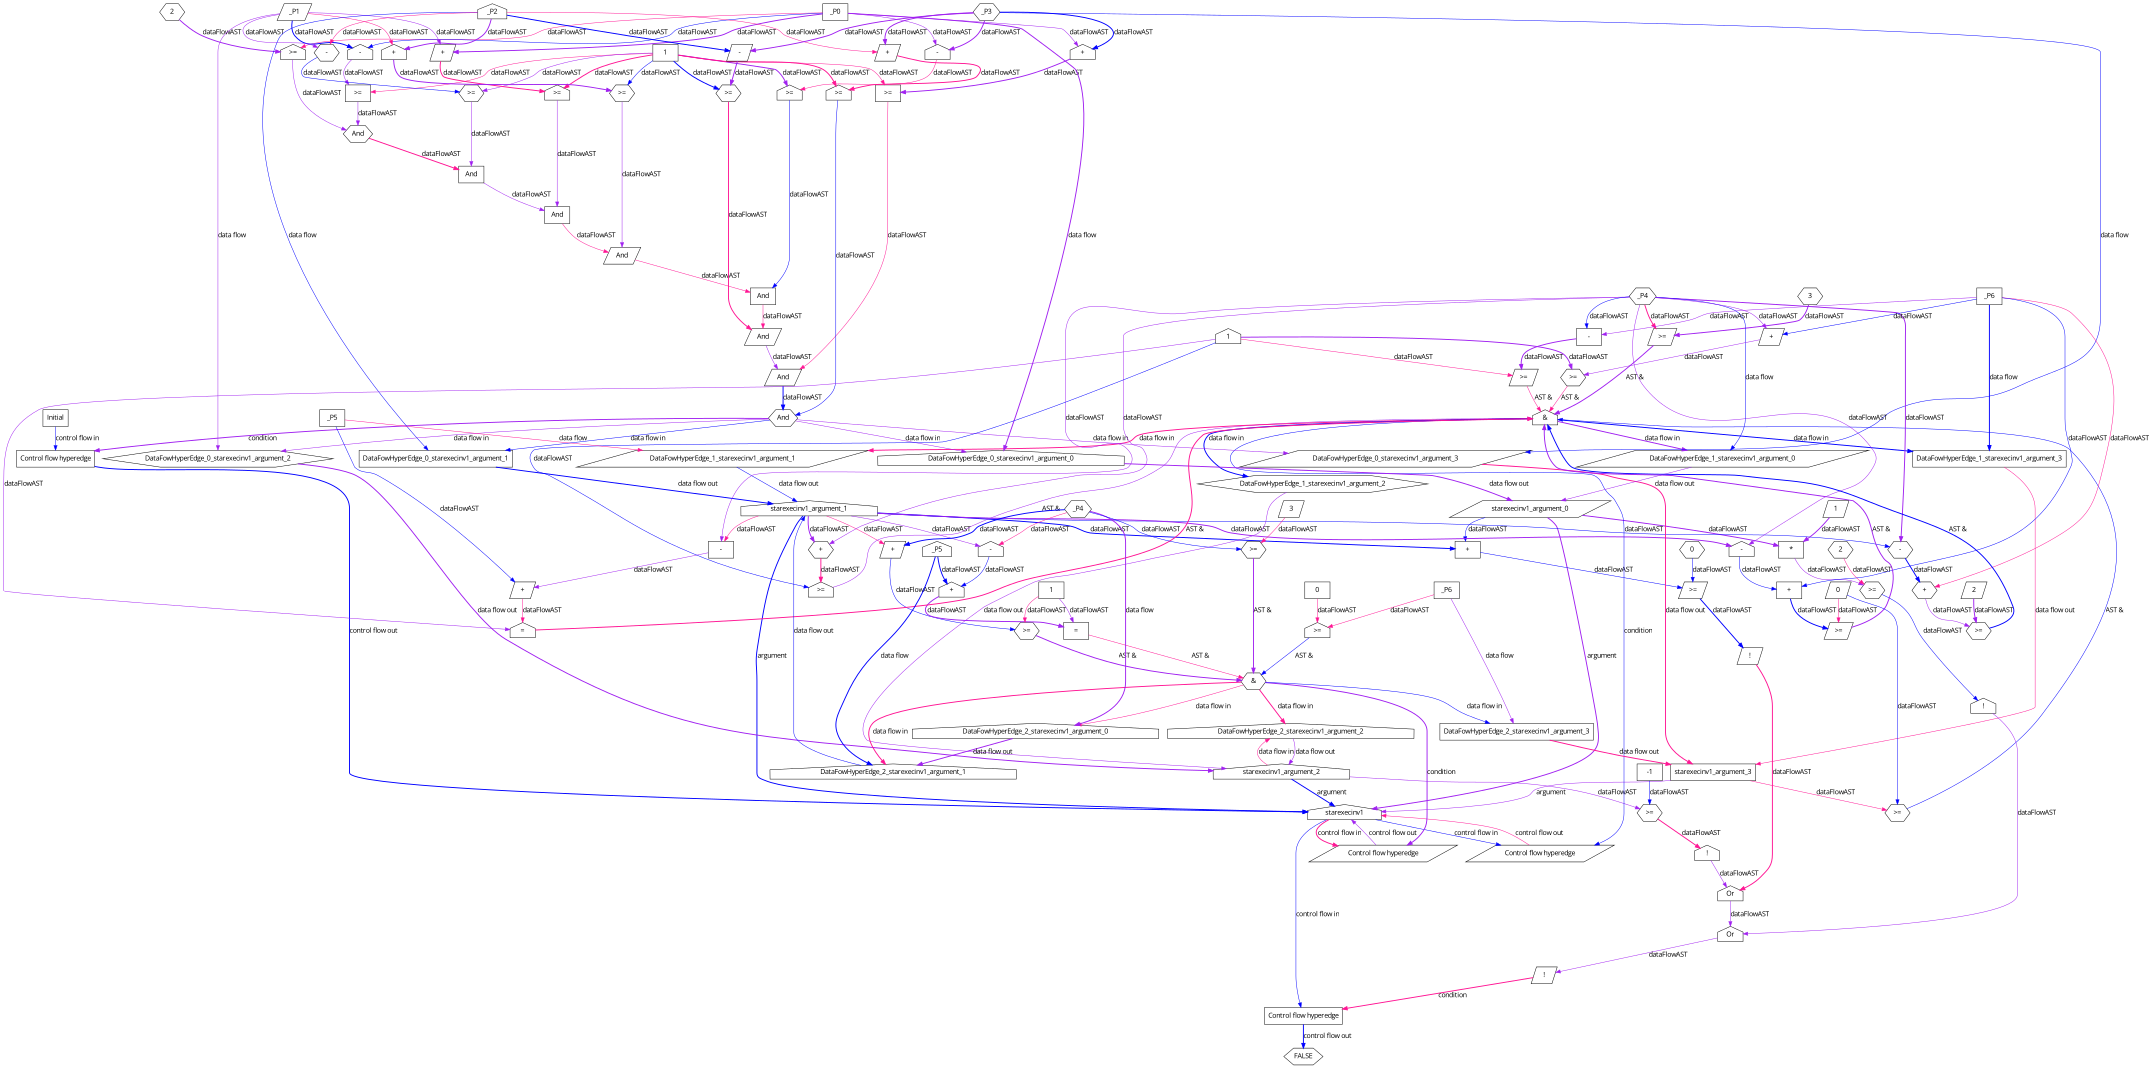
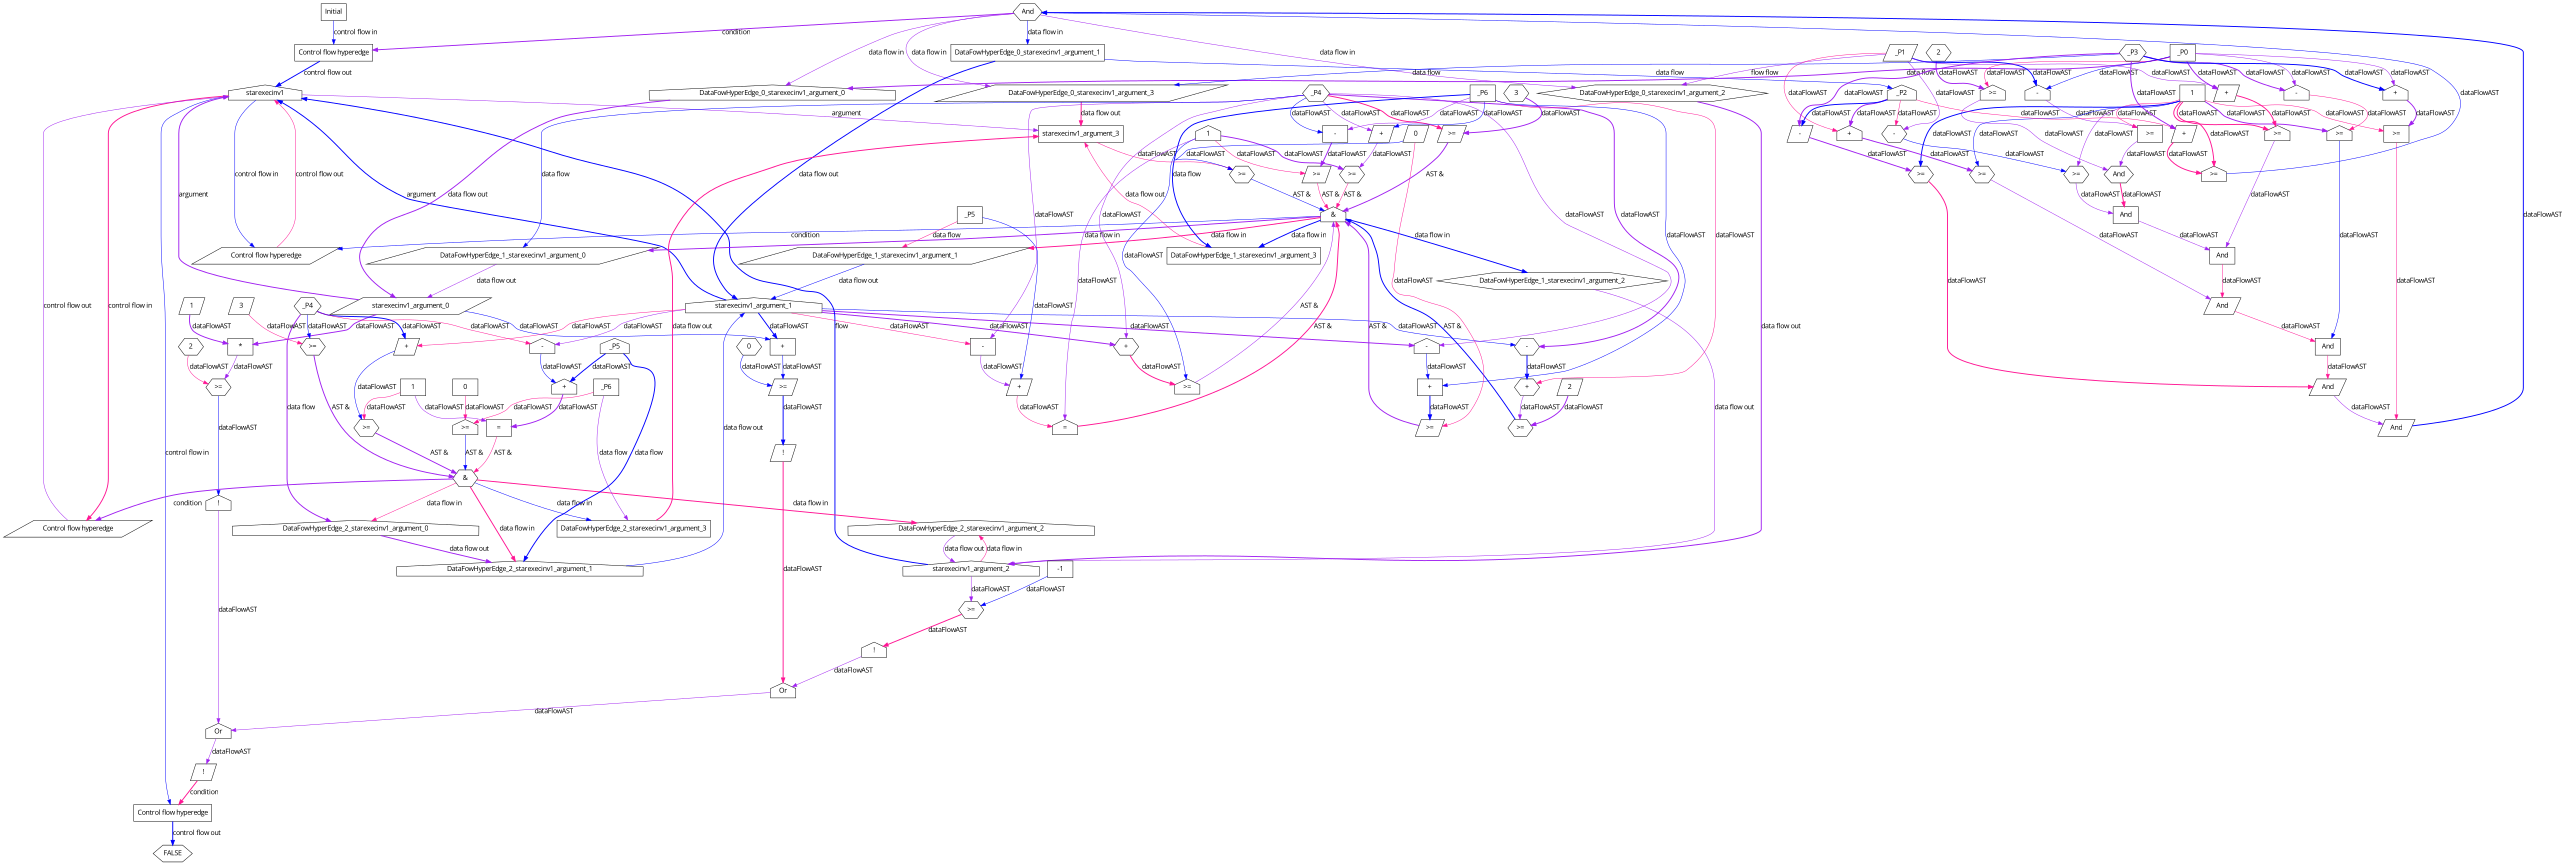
edge "_P2" -> "DataFowHyperEdge_0_starexecinv1_argument_1": reversed
edge "_P1" -> "DataFowHyperEdge_0_starexecinv1_argument_2": label "data flow" -> "flow flow"
edge "starexecinv1_argument_2" -> "starexecinv1": label "argument" -> "flow"
edge "starexecinv1_argument_3" -> "starexecinv1": reversed
